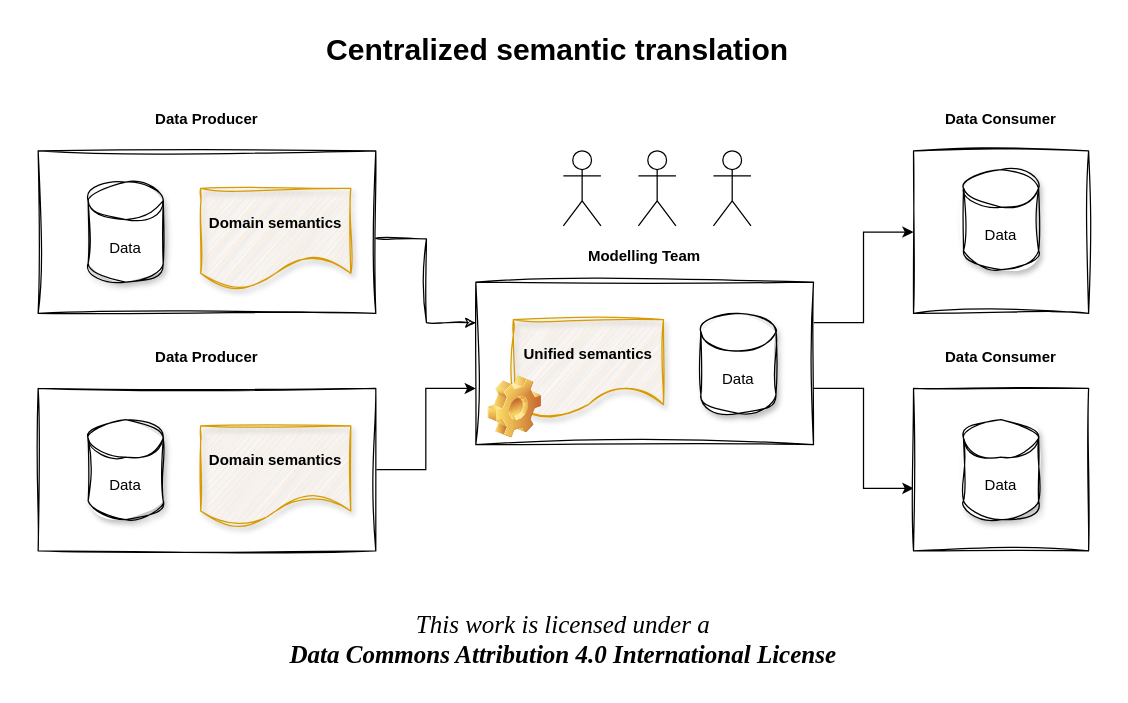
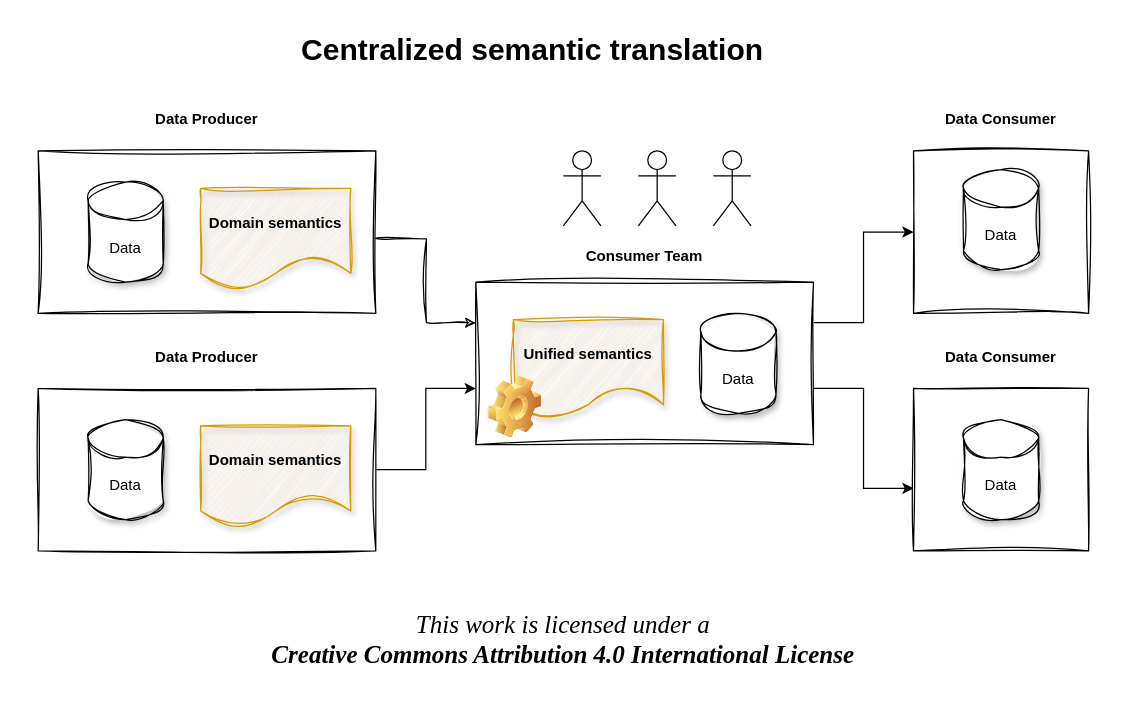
node "Centralized semantic translation": moved (557, 51) -> (532, 51)
node "Modelling Team": label "Modelling Team" -> "Consumer Team"
node "This work is licensed under a Data Commons Attribution 4.0 International License": label "This work is licensed under a Data Commons Attribution 4.0 International License" -> "This work is licensed under a Creative Commons Attribution 4.0 International License"
